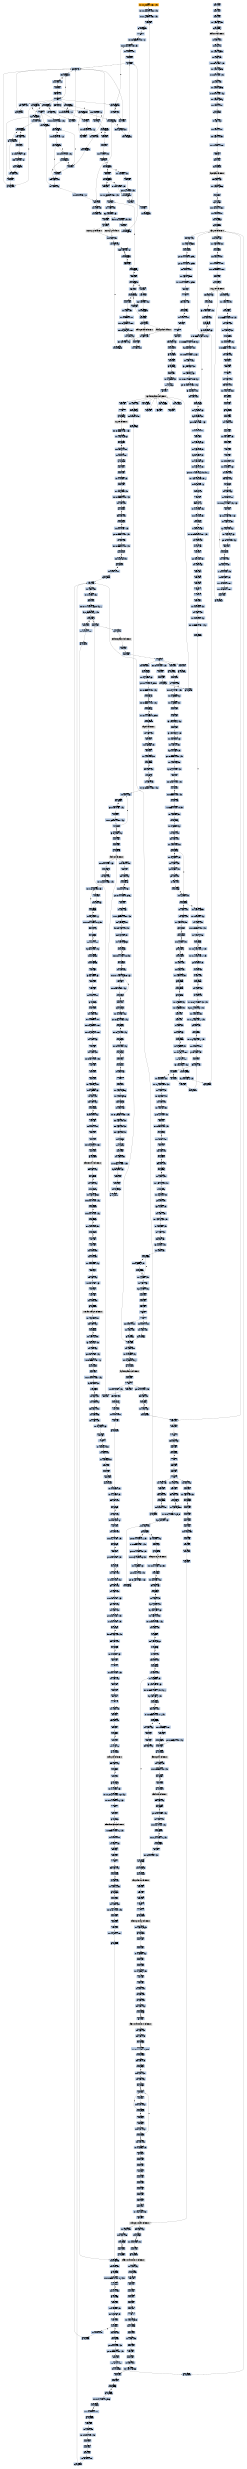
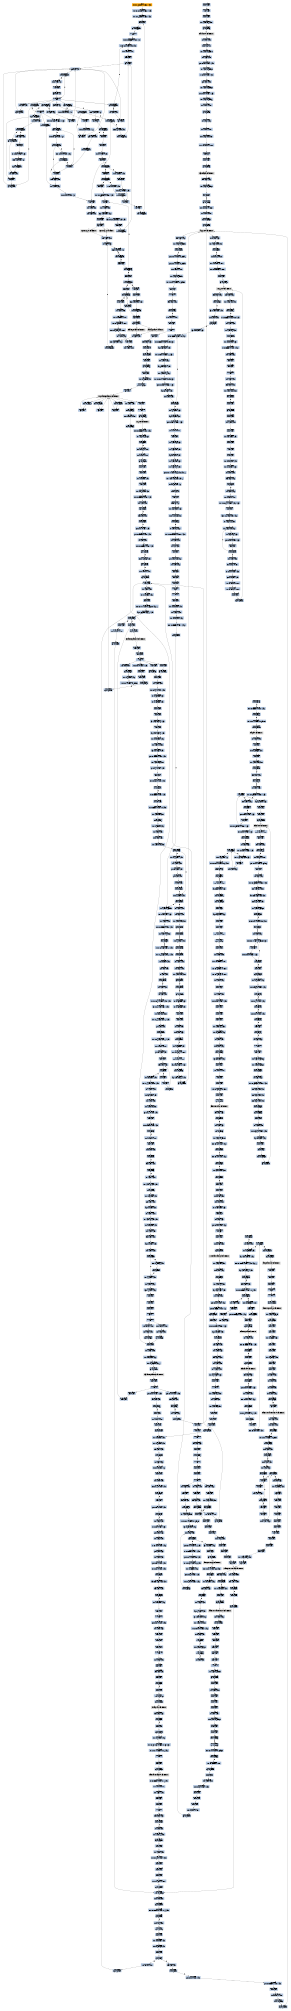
node "0x0041347a cmpl $0xfffffffe<UINT8>, %eax": removed
node "0x0040a317 testl %edi, %edi": removed
